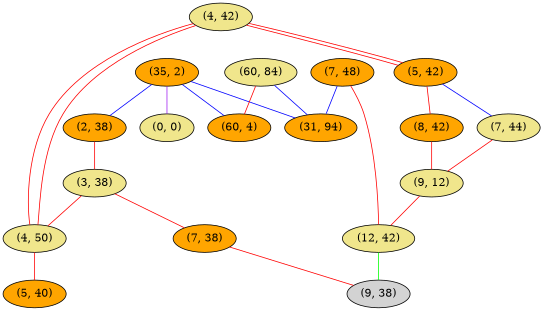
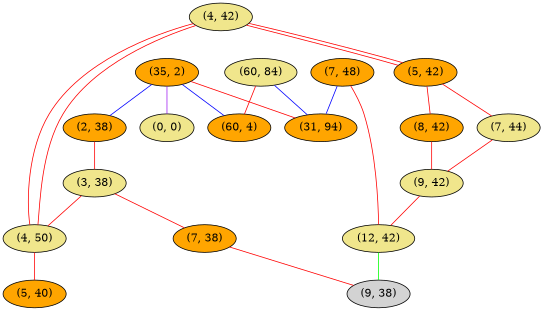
edge "(35, 2)" -- "(31, 94)": color blue -> red
edge "(5, 42)" -- "(7, 44)": color blue -> red
node "(9, 12)": label "(9, 12)" -> "(9, 42)"
